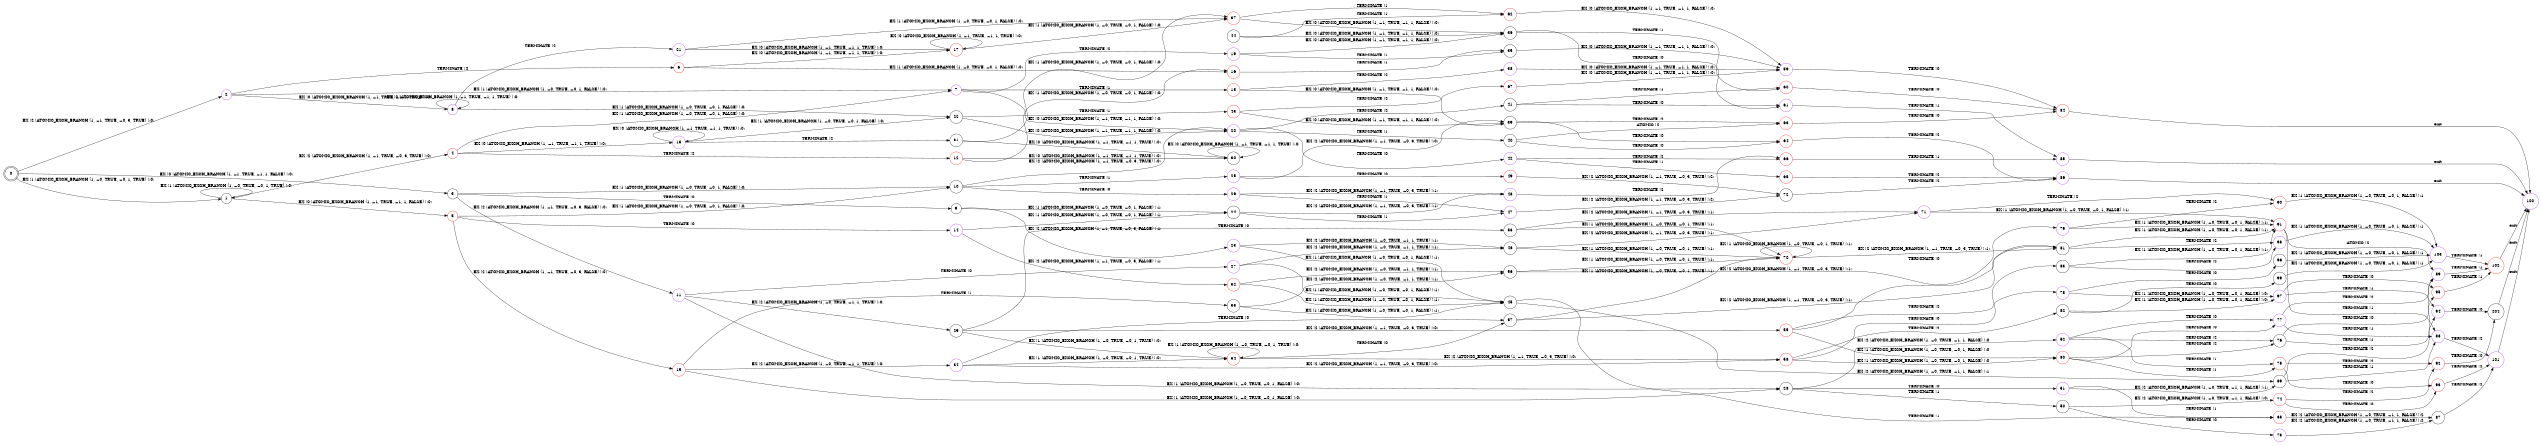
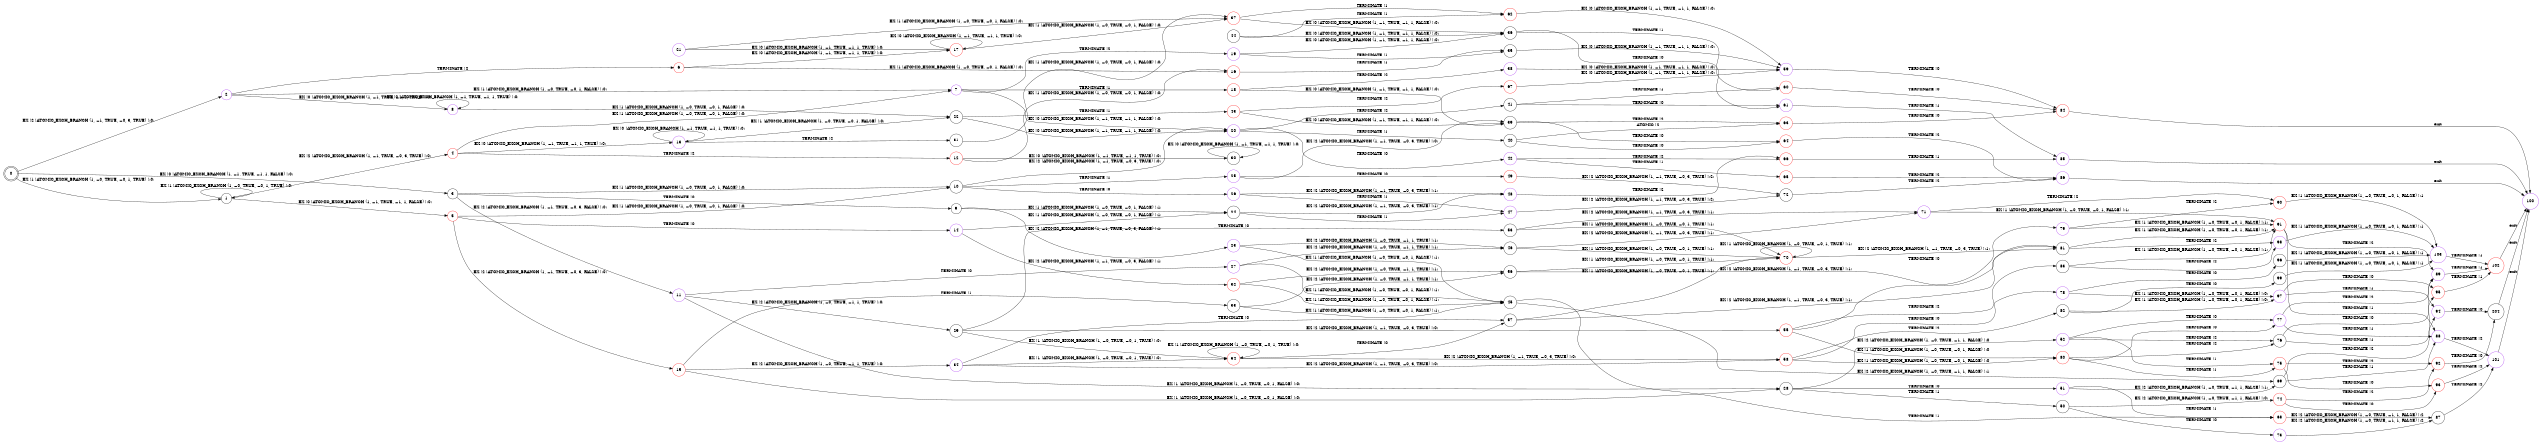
edge "8" -> "21": removed, label "TERMINATE !2"
edge "31" -> "30": removed, label "EX !0 !ATOMIC_EXCH_BRANCH (1, +1, TRUE, +1, 1, TRUE) !:0:"
edge "91" -> "89": label "ATOMIC !2" -> "TERMINATE !2"
